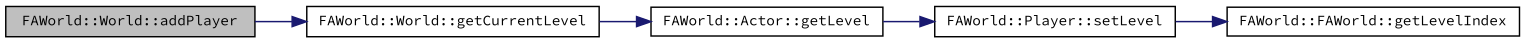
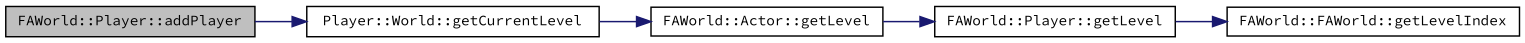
node "FAWorld::World::addPlayer": label "FAWorld::World::addPlayer" -> "FAWorld::Player::addPlayer"
node "FAWorld::World::getCurrentLevel": label "FAWorld::World::getCurrentLevel" -> "Player::World::getCurrentLevel"
node "FAWorld::Player::setLevel": label "FAWorld::Player::setLevel" -> "FAWorld::Player::getLevel"
